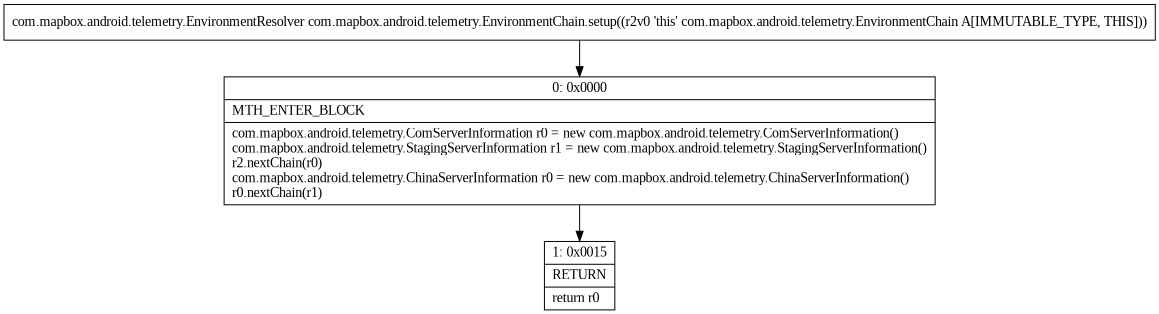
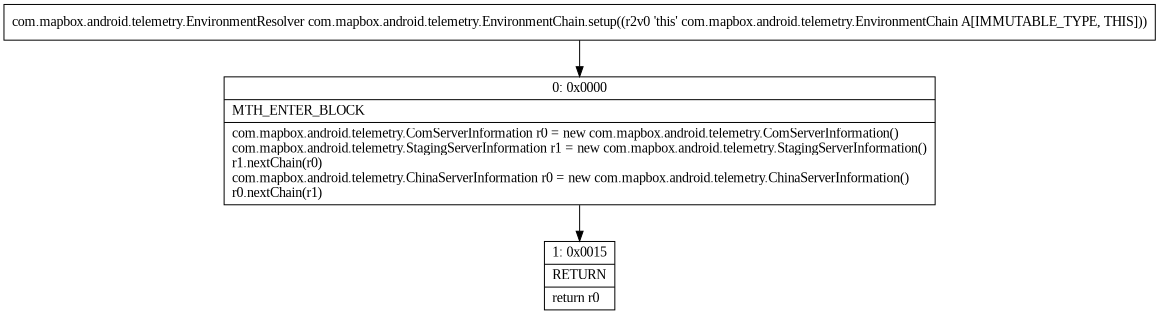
node "0: 0x0000": text "r2.nextChain(r0)" -> "r1.nextChain(r0)"
